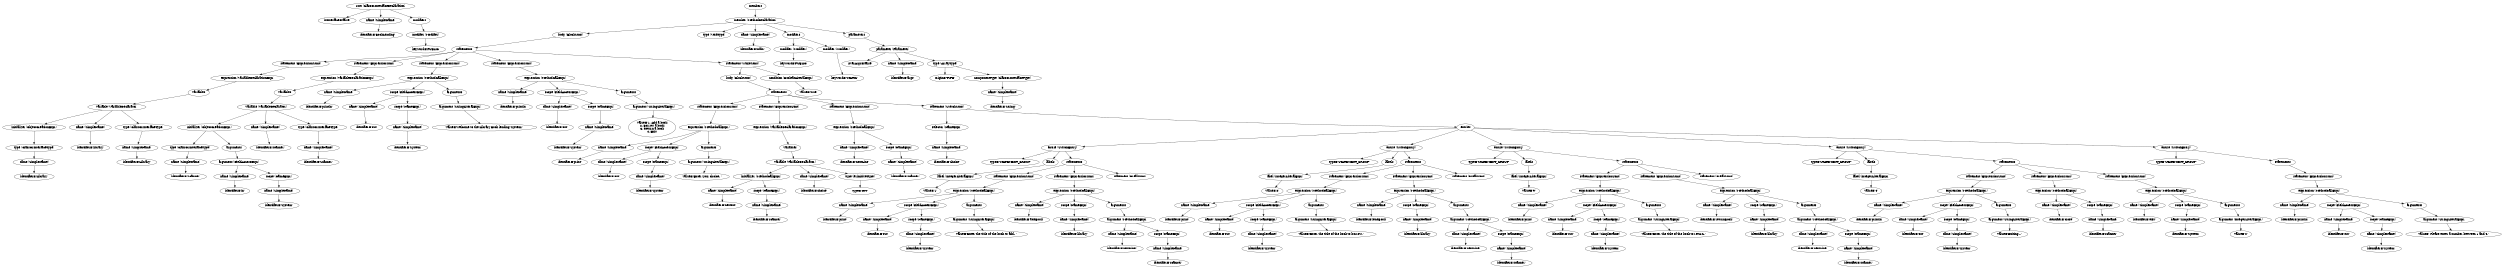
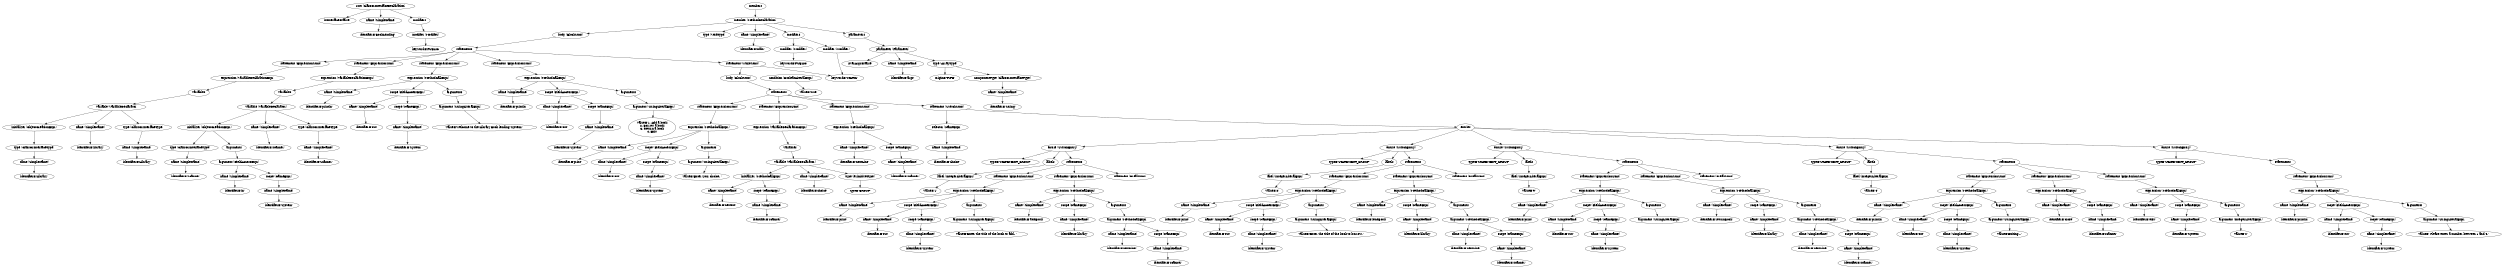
edge "statement (WhileStmt)" -> "condition (BooleanLiteralExpr)": now "statement (WhileStmt)" -> "keyword='STATIC'"
node "type='INT'": label "type='INT'" -> "type='GROUP'"
node "value='Enter the title of the book to return: '": removed
